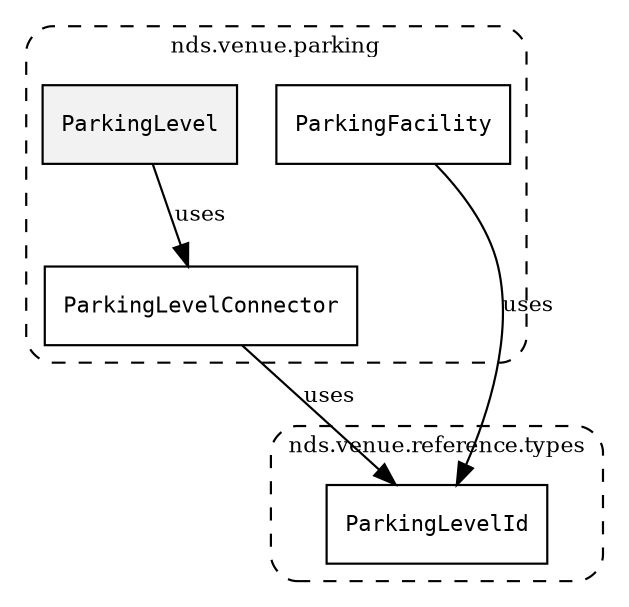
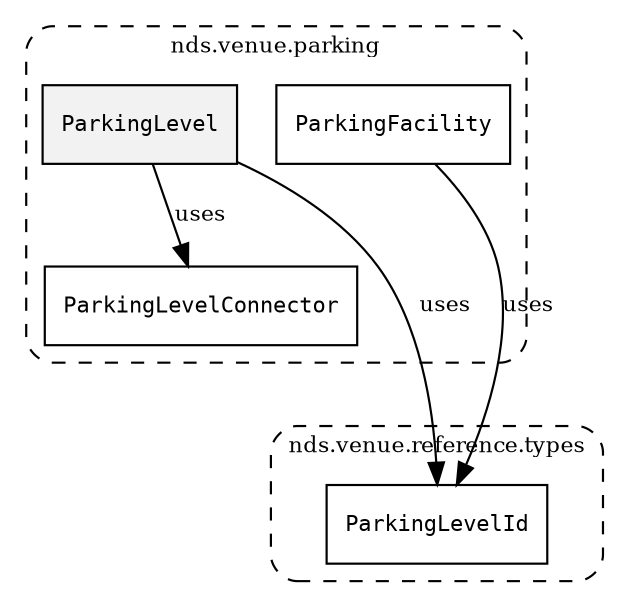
edge "ParkingLevelConnector" -> "ParkingLevelId": now "ParkingLevel" -> "ParkingLevelId"
